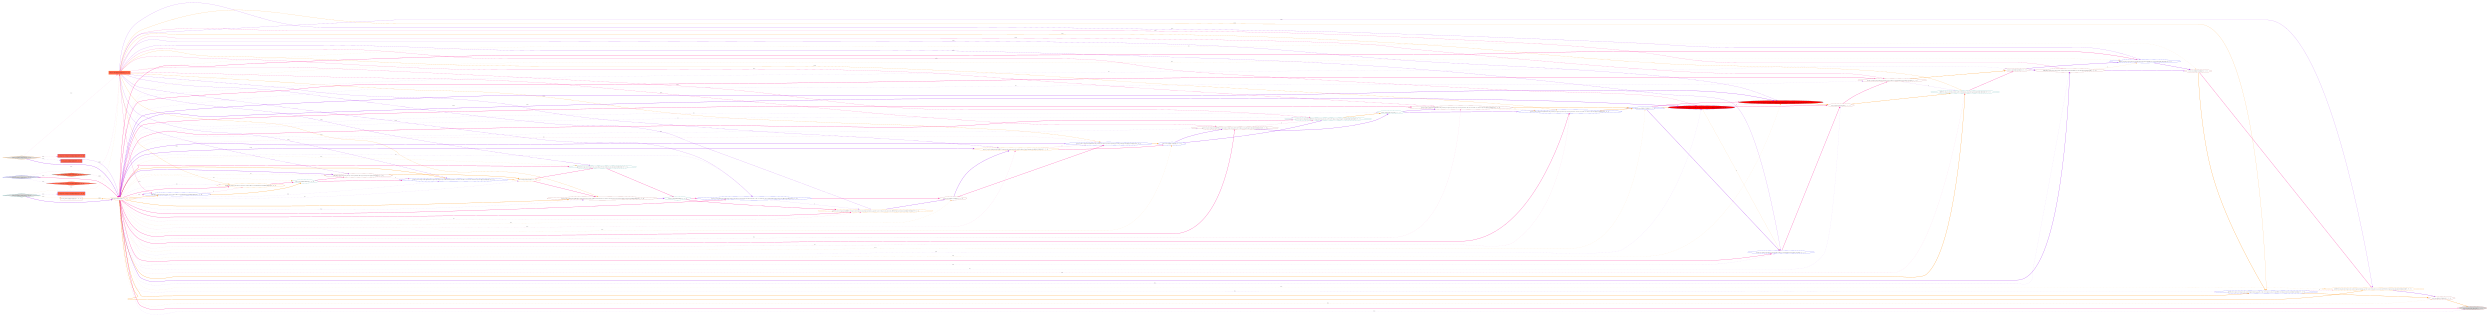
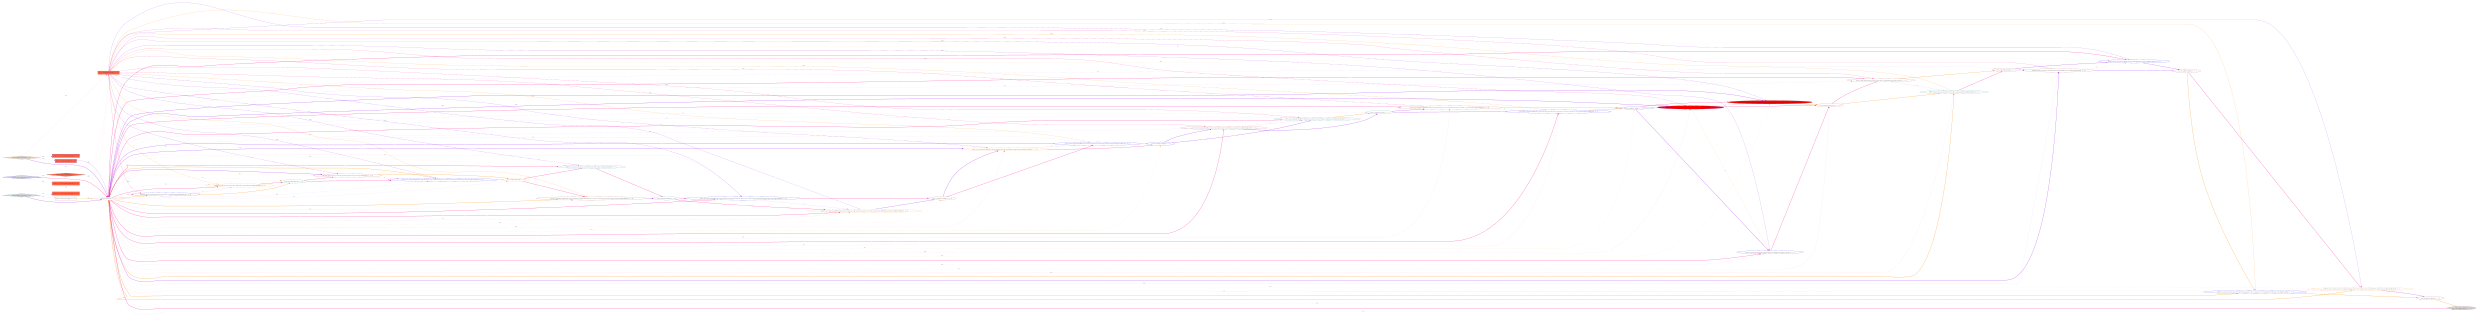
node "Component component@@@2@@@['0', '0', '1']": shape diamond -> box
